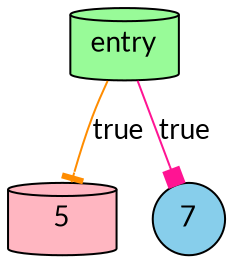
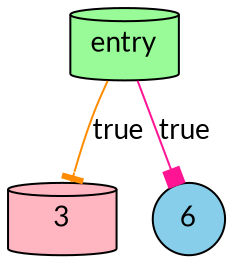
node "5": label "5" -> "3"
node "7": label "7" -> "6"
